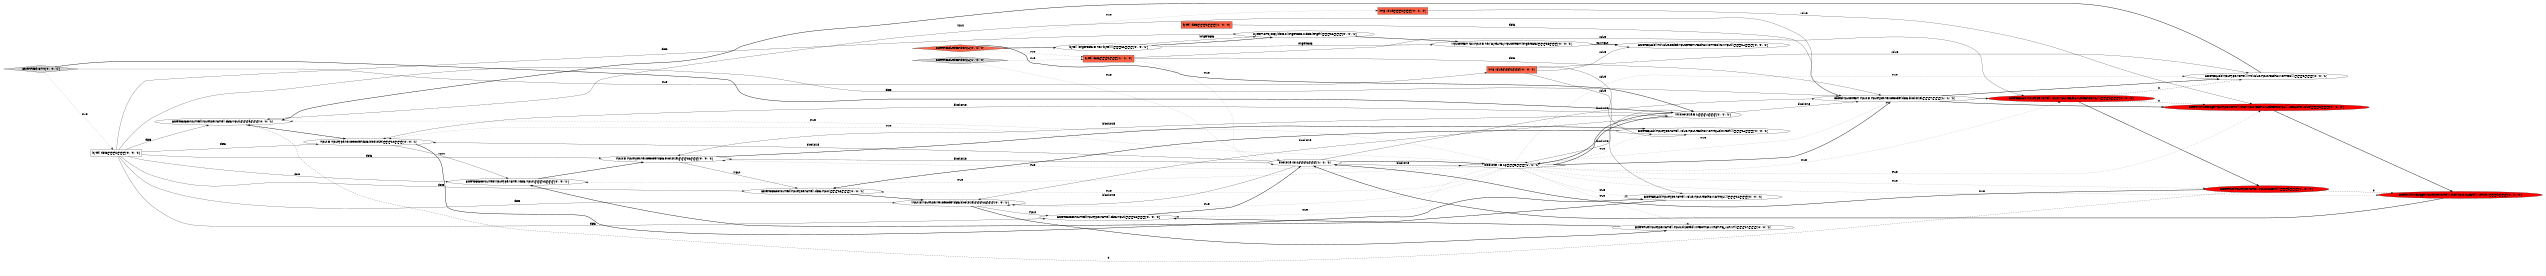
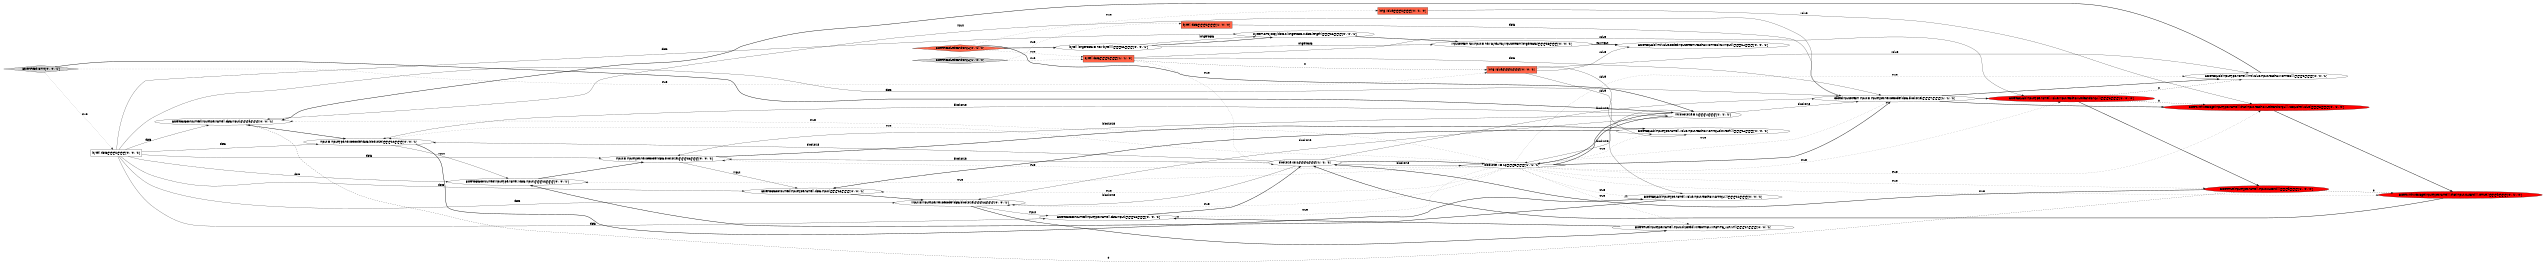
edge "byte(( data@@@2@@@['1', '1', '0']" -> "long value@@@2@@@['0', '0', '1']": added, label "0"
edge "assertReadVarint['0', '0', '1']" -> "long value@@@2@@@['0', '0', '1']": style solid -> dotted
edge "assertReadLittleEndian64['1', '0', '0']" -> "blockSize *= 2@@@6@@@['1', '1', '1']": now "assertReadLittleEndian64['1', '0', '0']" -> "byte(( data@@@2@@@['1', '0', '0']"
